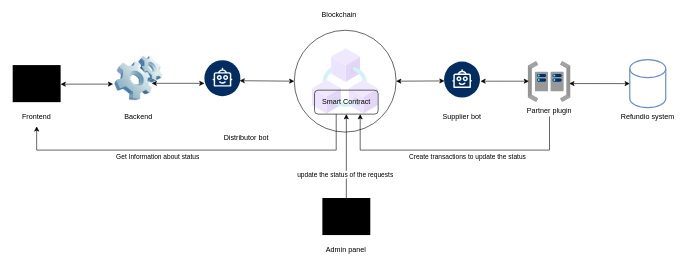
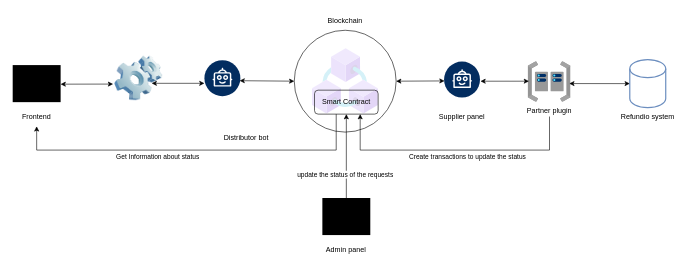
node "Blockchain": moved (339, 15) -> (345, 21)
node "Backend": removed
node "Supplier bot": label "Supplier bot" -> "Supplier panel"
